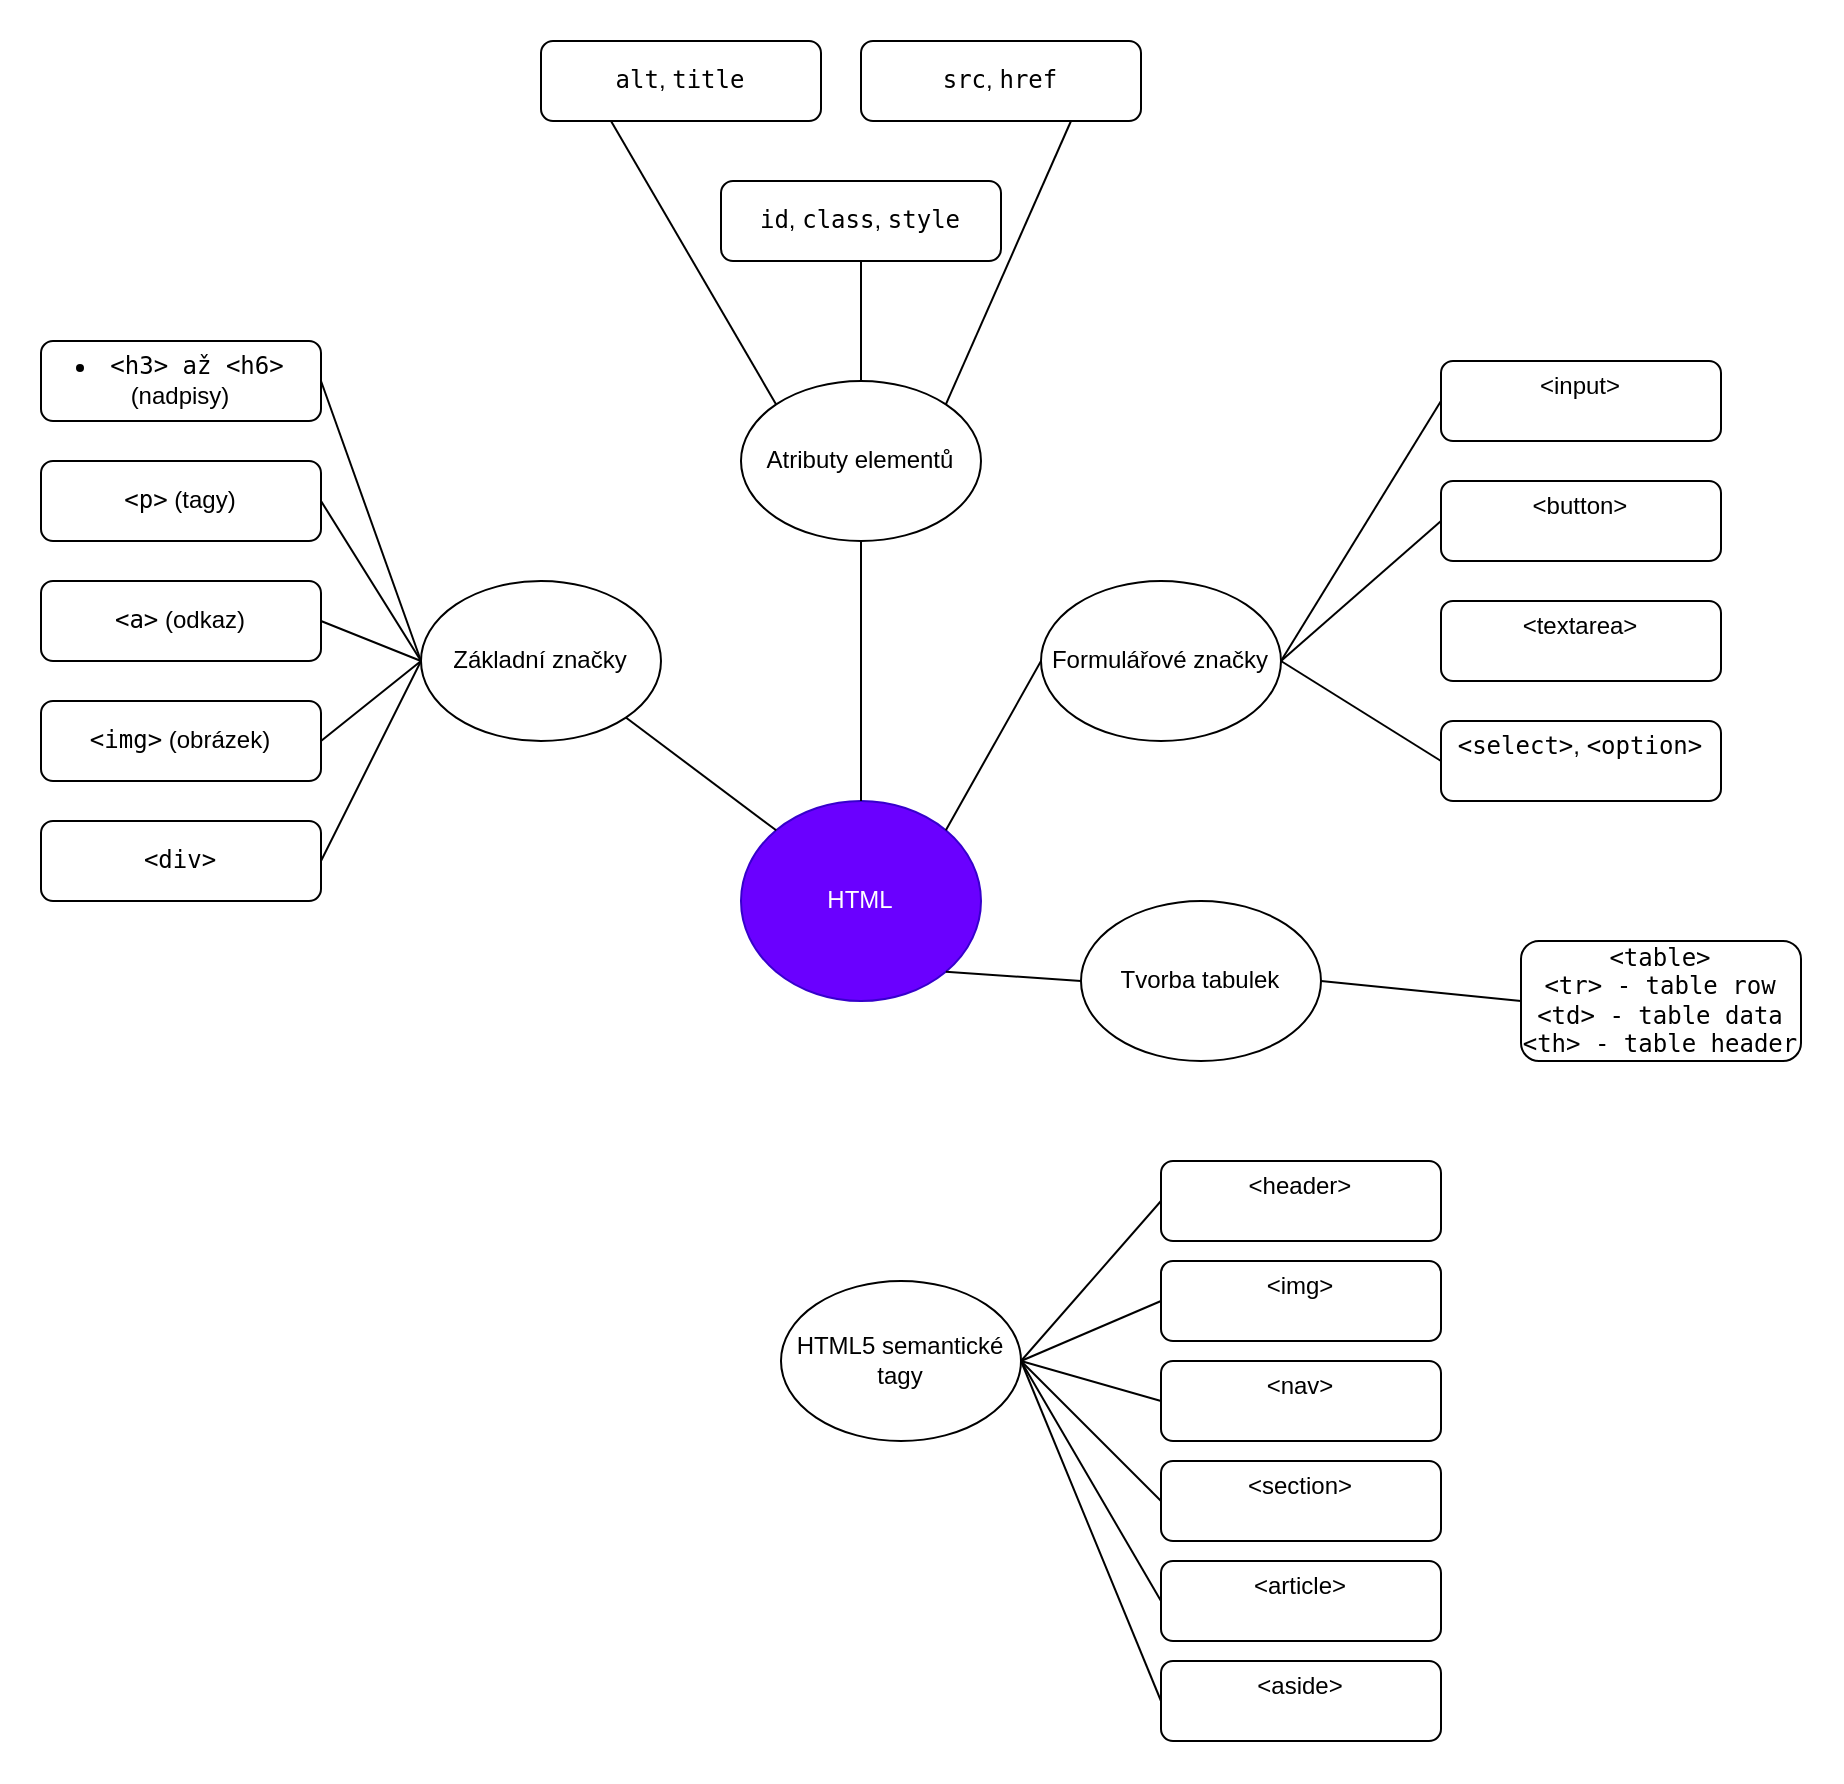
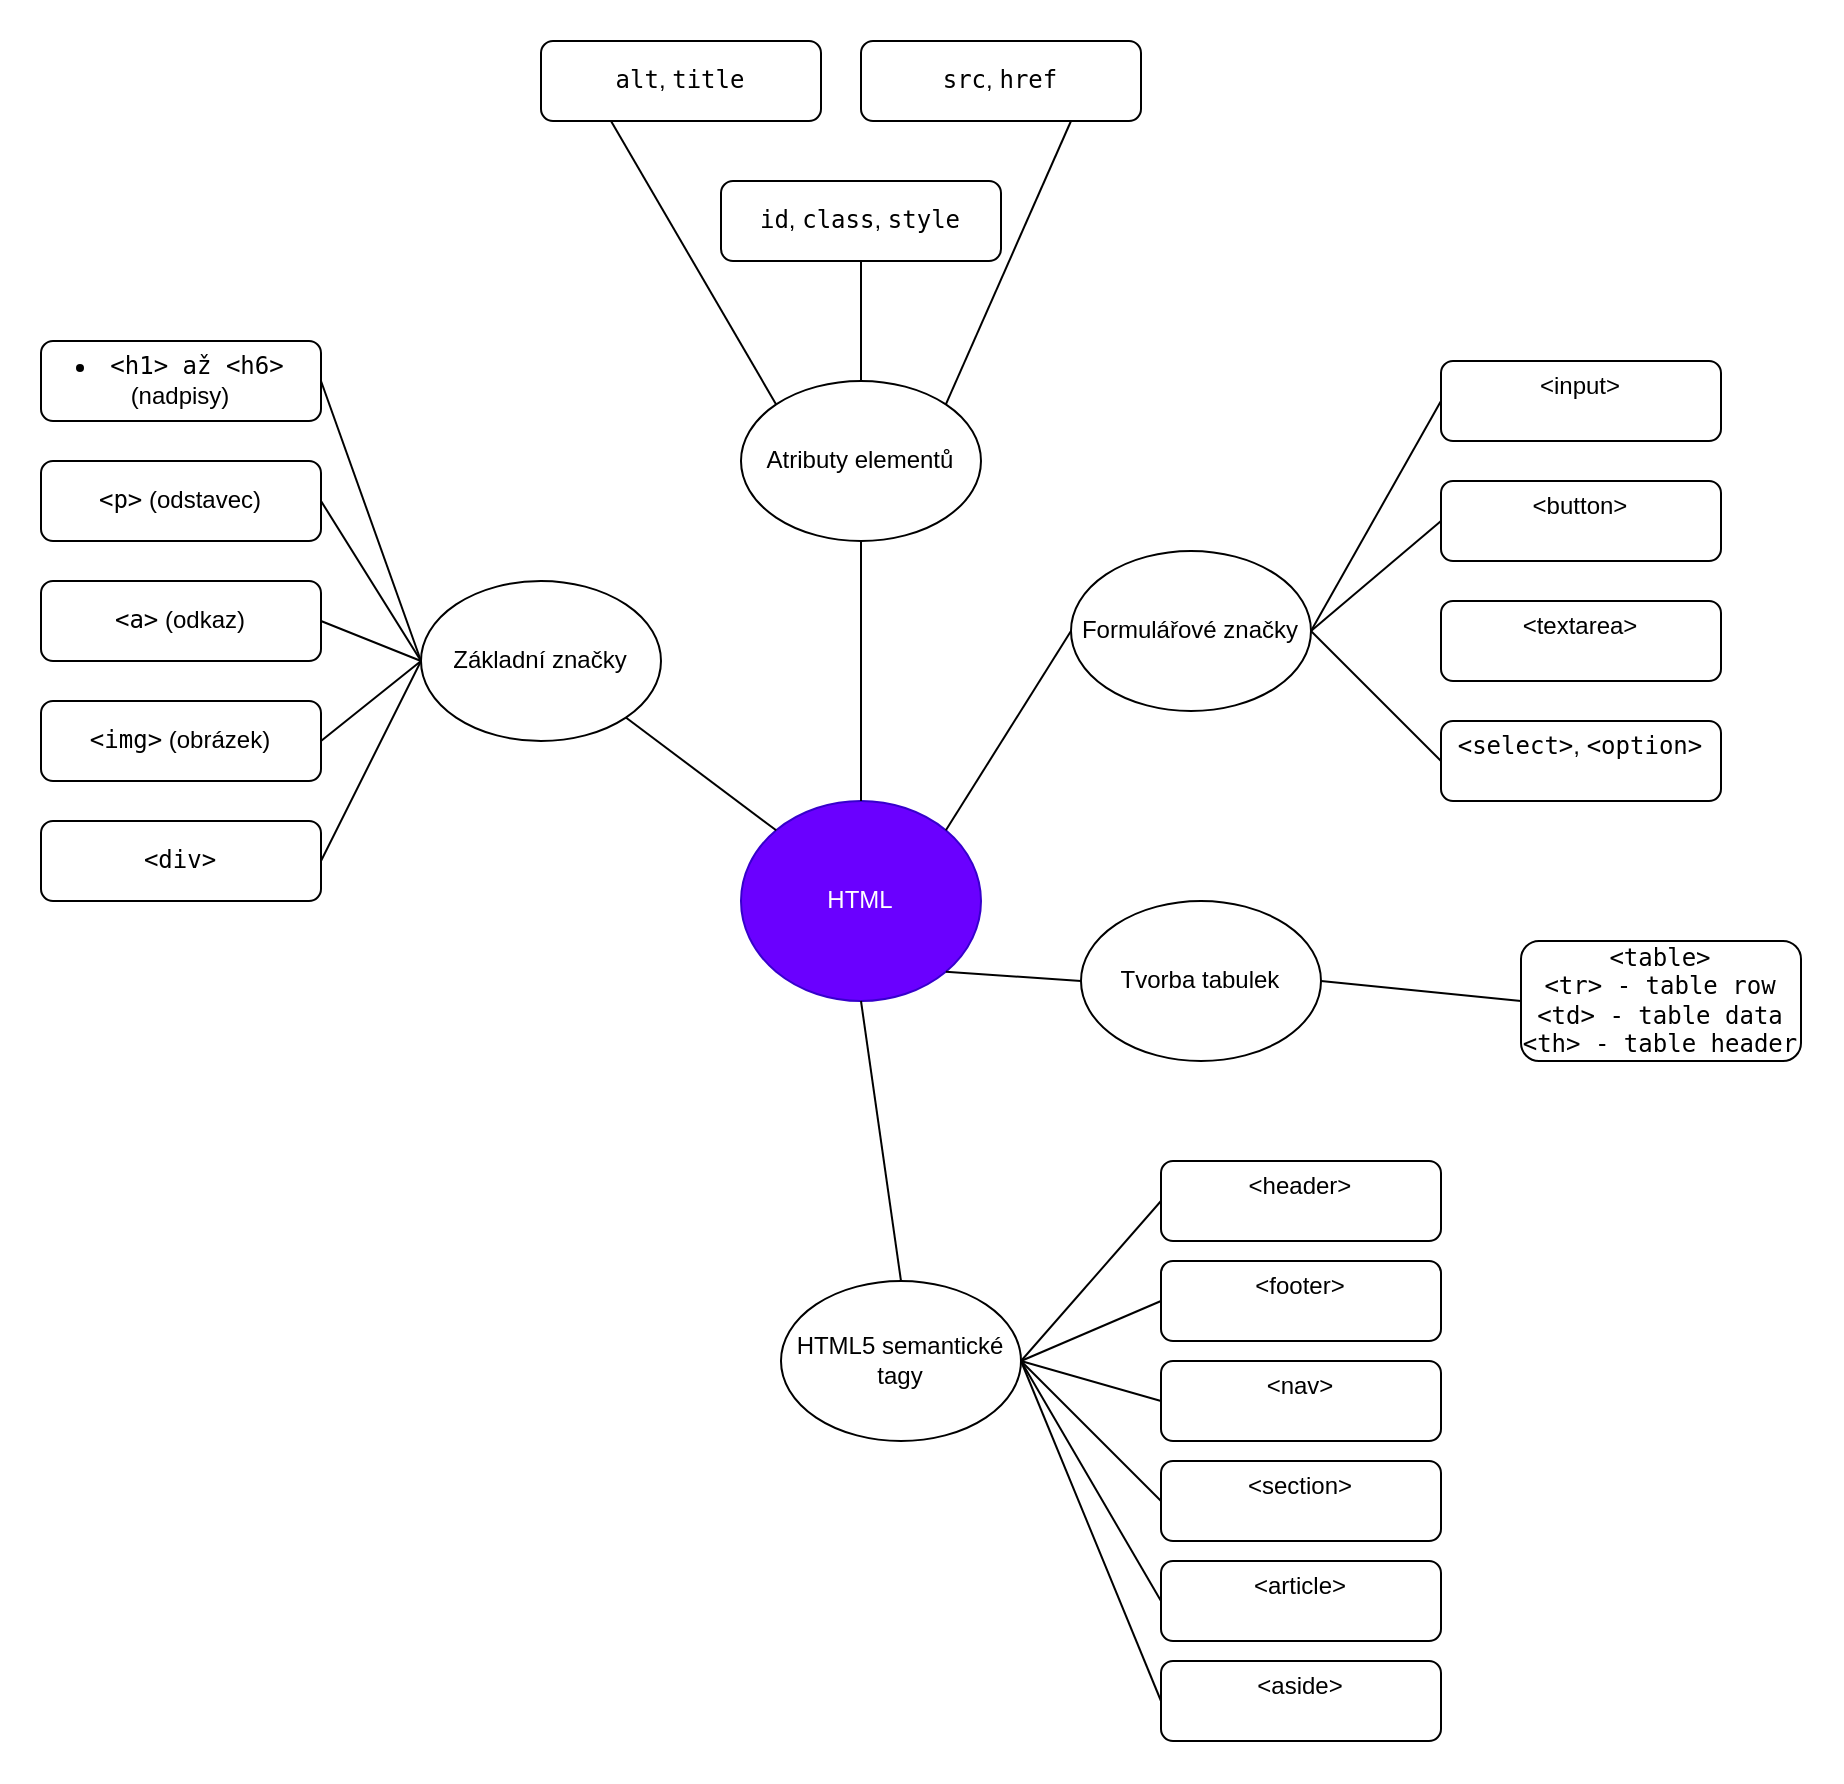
node "<h3> až <h6> (nadpisy)": label "<h3> až <h6> (nadpisy)" -> "<h1> až <h6> (nadpisy)"
node "<p> (tagy)": label "<p> (tagy)" -> "<p> (odstavec)"
node "Formulářové značky": moved (1161, 661) -> (1191, 631)
edge "HTML" -- "HTML5 semantické tagy": added
node "<img>": label "<img>" -> "<footer>"
